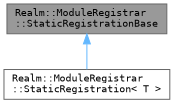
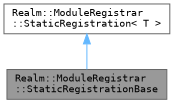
edge "Realm::ModuleRegistrar ::StaticRegistration< T >" -> "Realm::ModuleRegistrar ::StaticRegistrationBase": reversed
